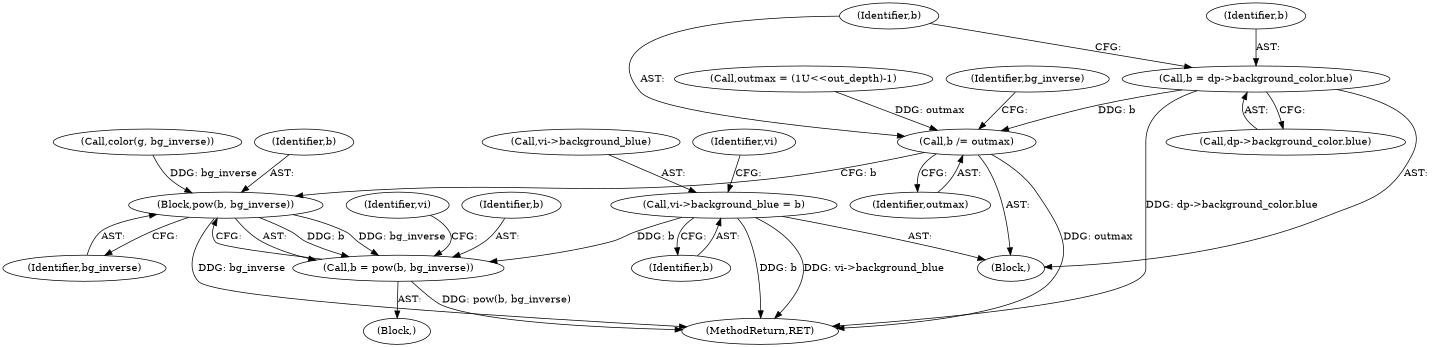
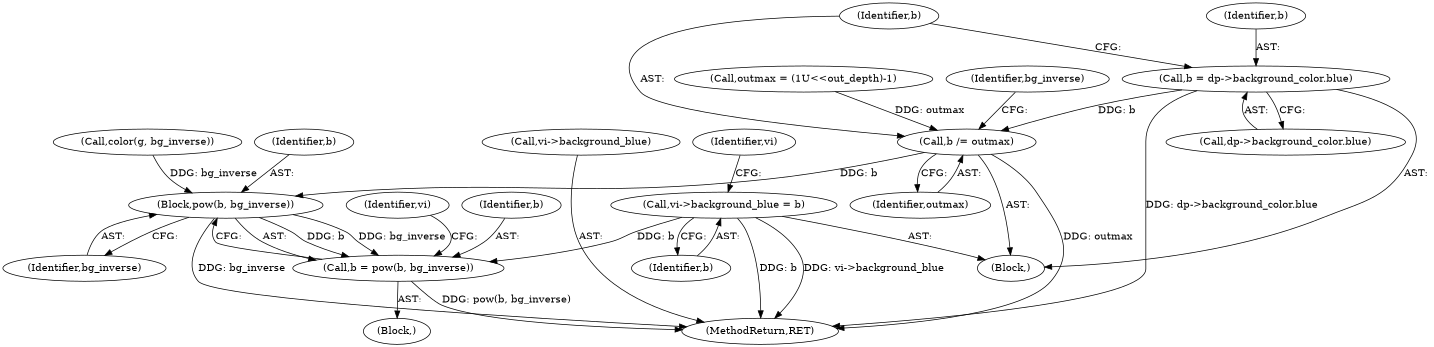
edge "(Call,vi->background_blue)" -> "(Call,vi->background_blue = b)": now "(Call,vi->background_blue)" -> "(MethodReturn,RET)"
edge "(Call,b /= outmax)" -> "(Block,pow(b, bg_inverse))": label "CFG: b" -> "DDG: b"
